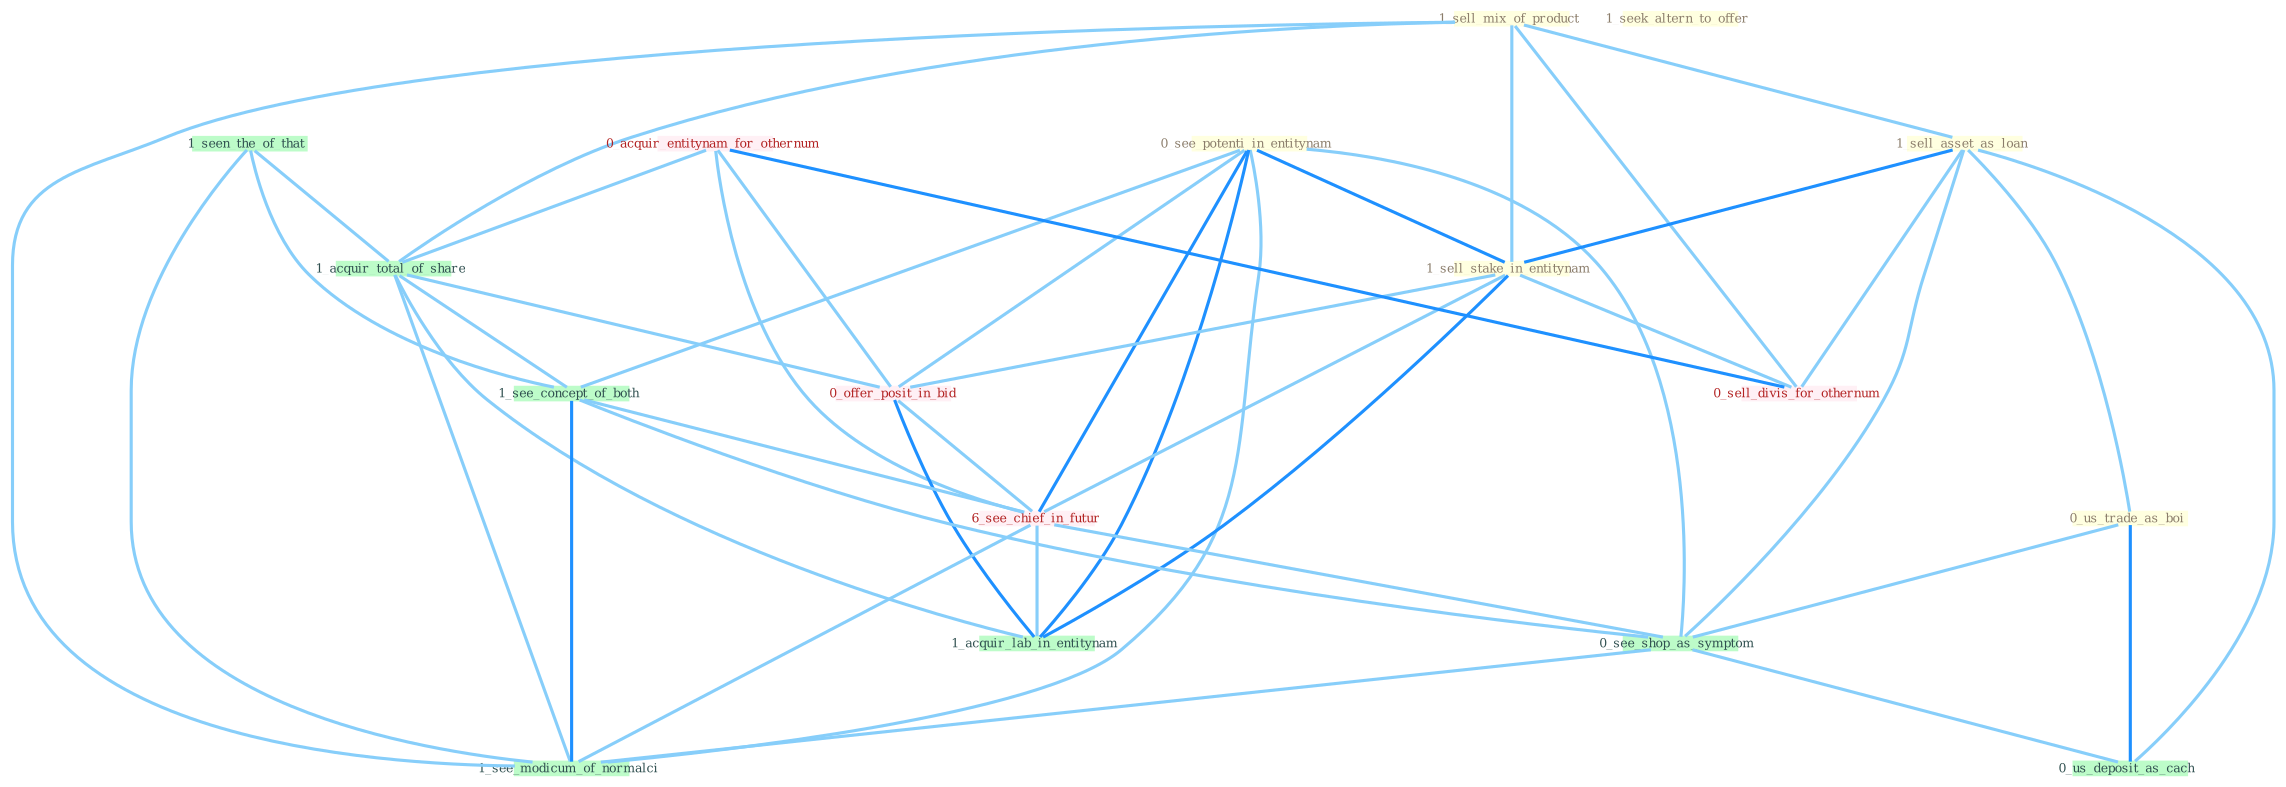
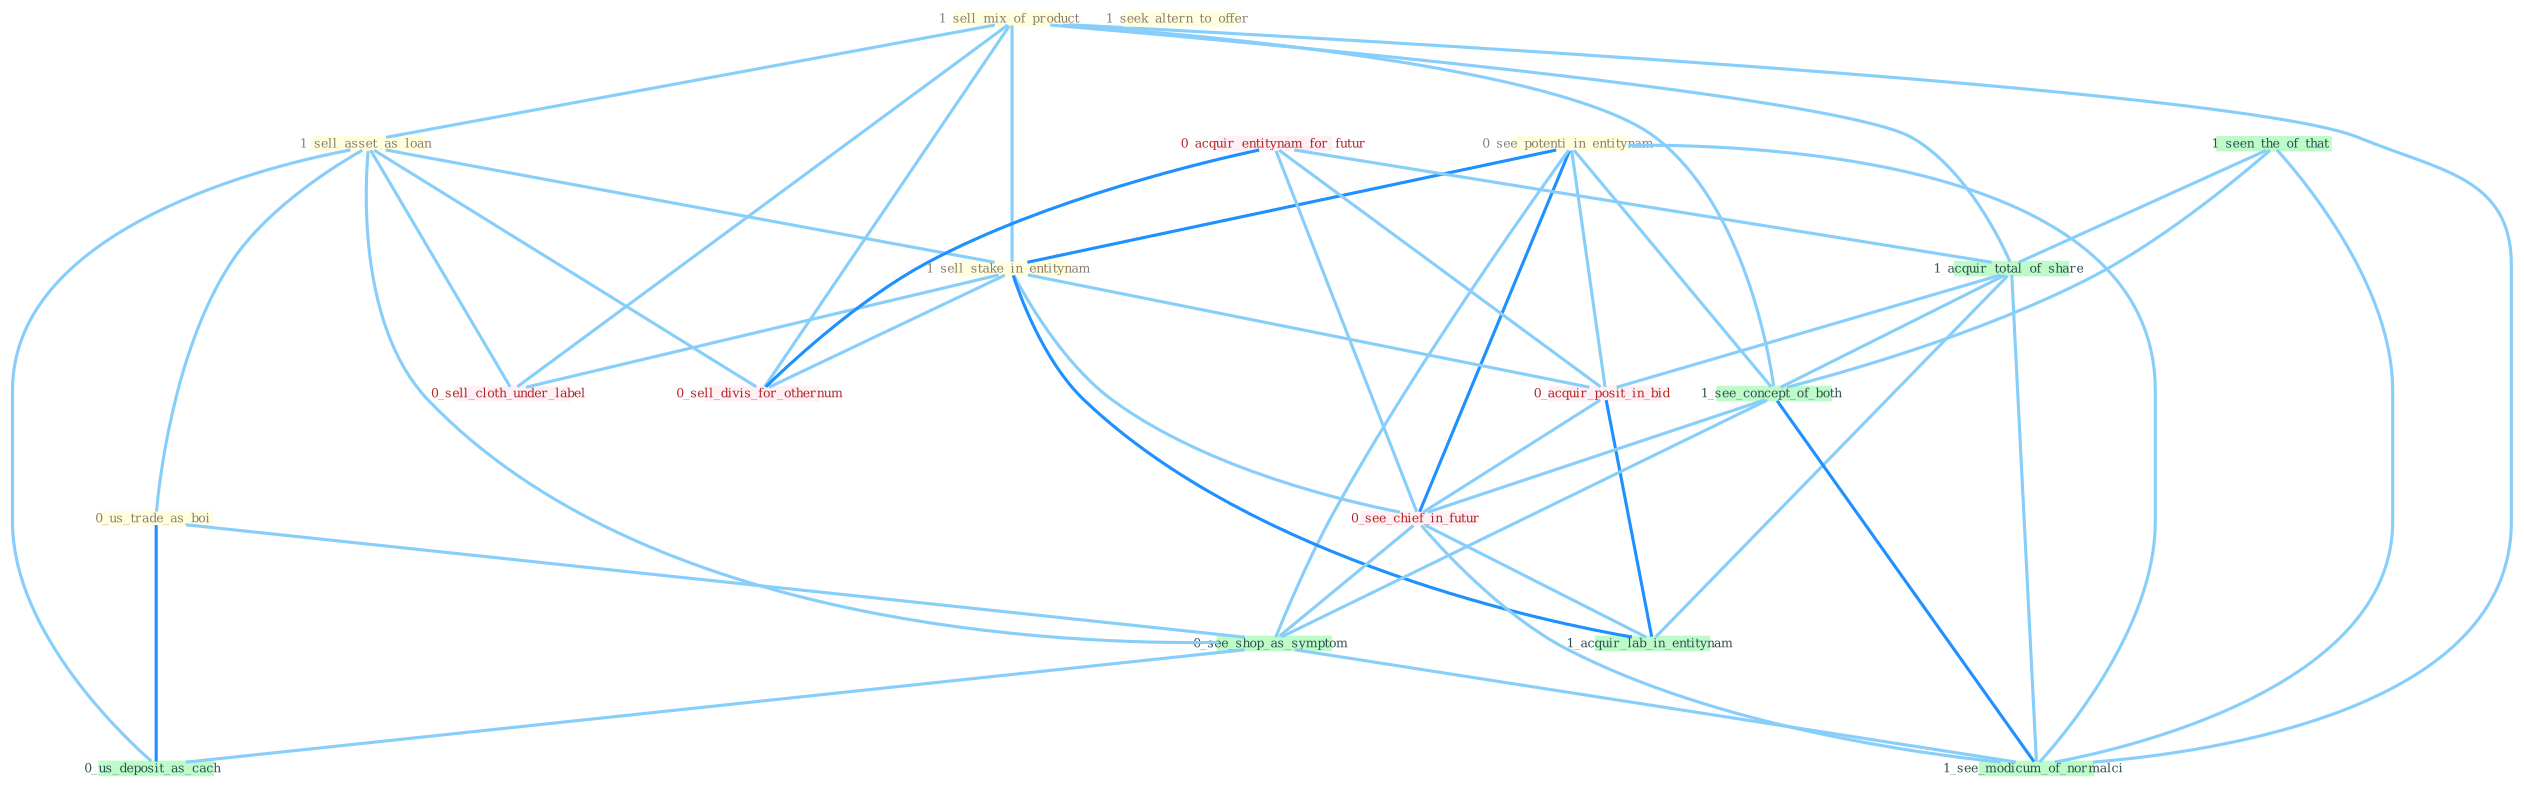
edge "1_sell_mix_of_product" -- "1_see_concept_of_both": added
node "0_acquir_entitynam_for_othernum": label "0_acquir_entitynam_for_othernum" -> "0_acquir_entitynam_for_futur"
edge "1_sell_asset_as_loan" -- "1_sell_stake_in_entitynam": color #1e90ff -> #87cefa
node "0_sell_cloth_under_label": added
node "0_offer_posit_in_bid": label "0_offer_posit_in_bid" -> "0_acquir_posit_in_bid"
edge "0_see_potenti_in_entitynam" -- "1_acquir_lab_in_entitynam": removed
node "6_see_chief_in_futur": label "6_see_chief_in_futur" -> "0_see_chief_in_futur"
